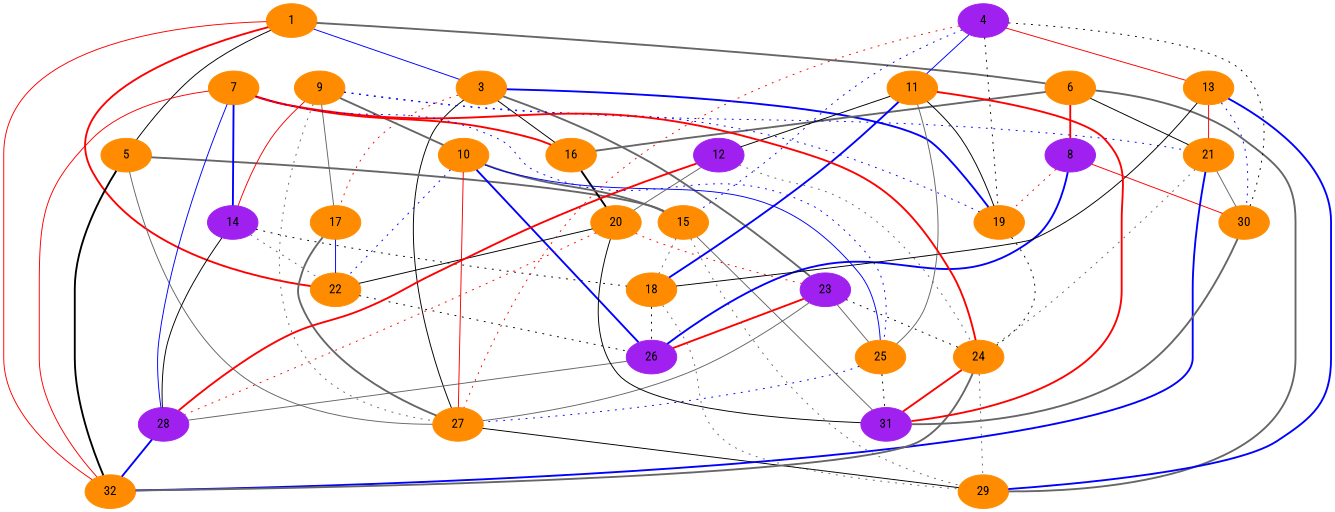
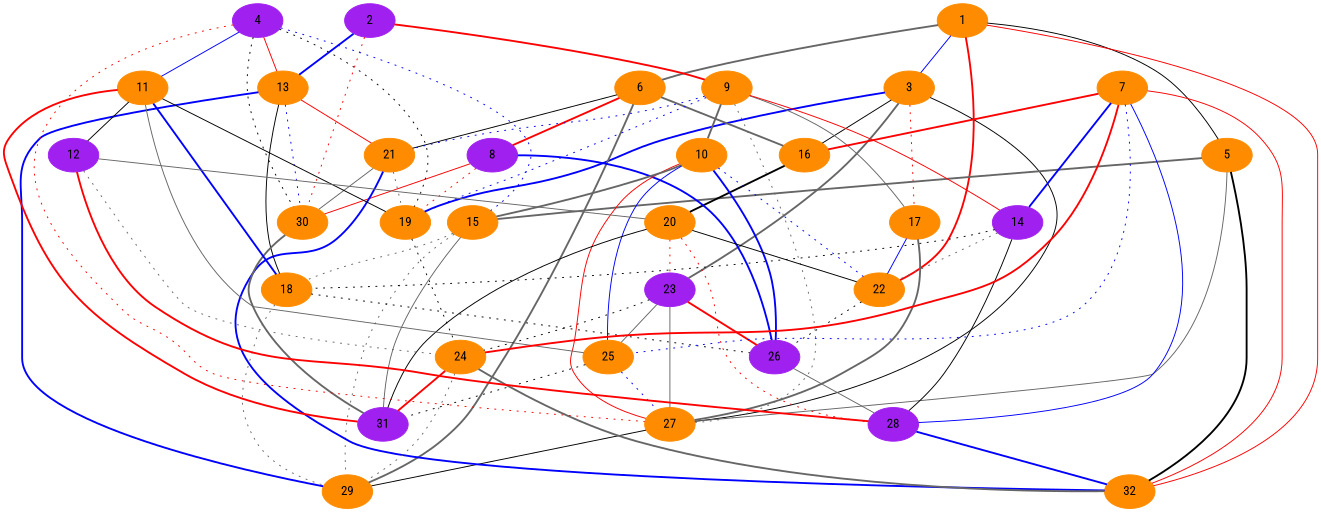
node "2": added
edge "21" -- "24": now "21" -- "19"
